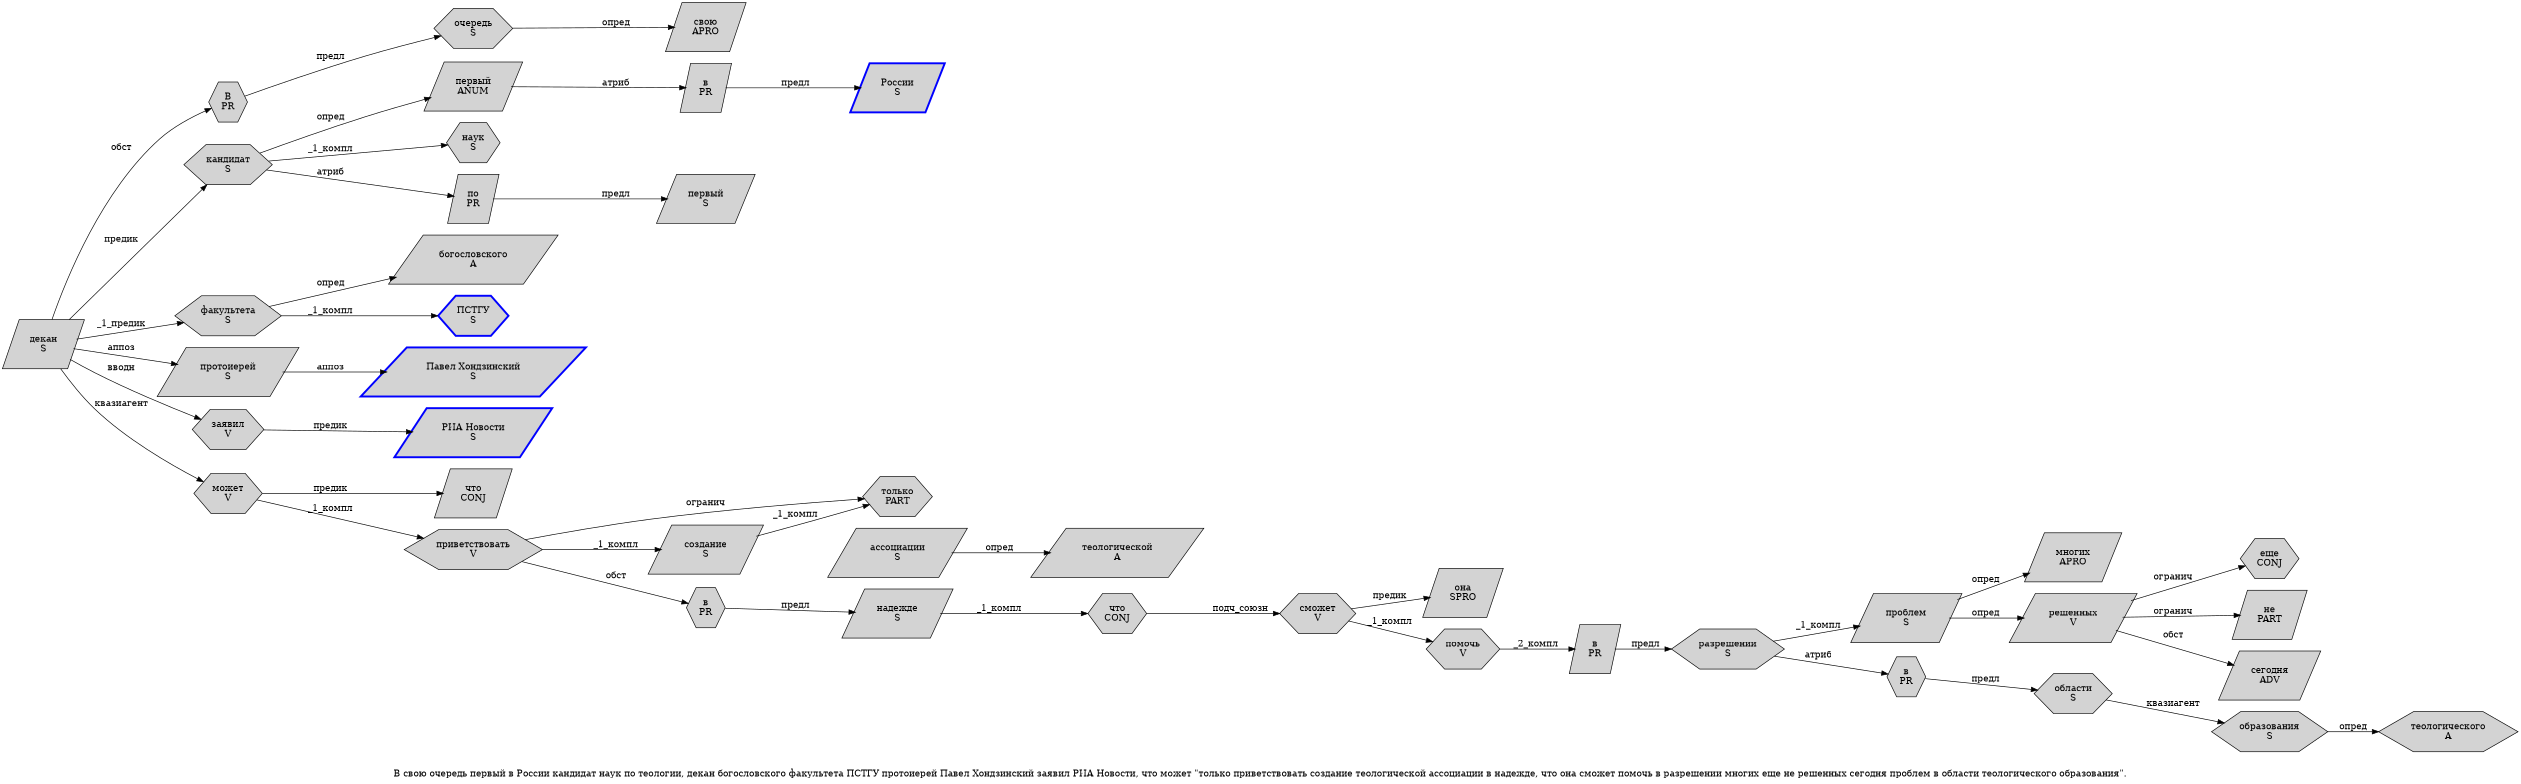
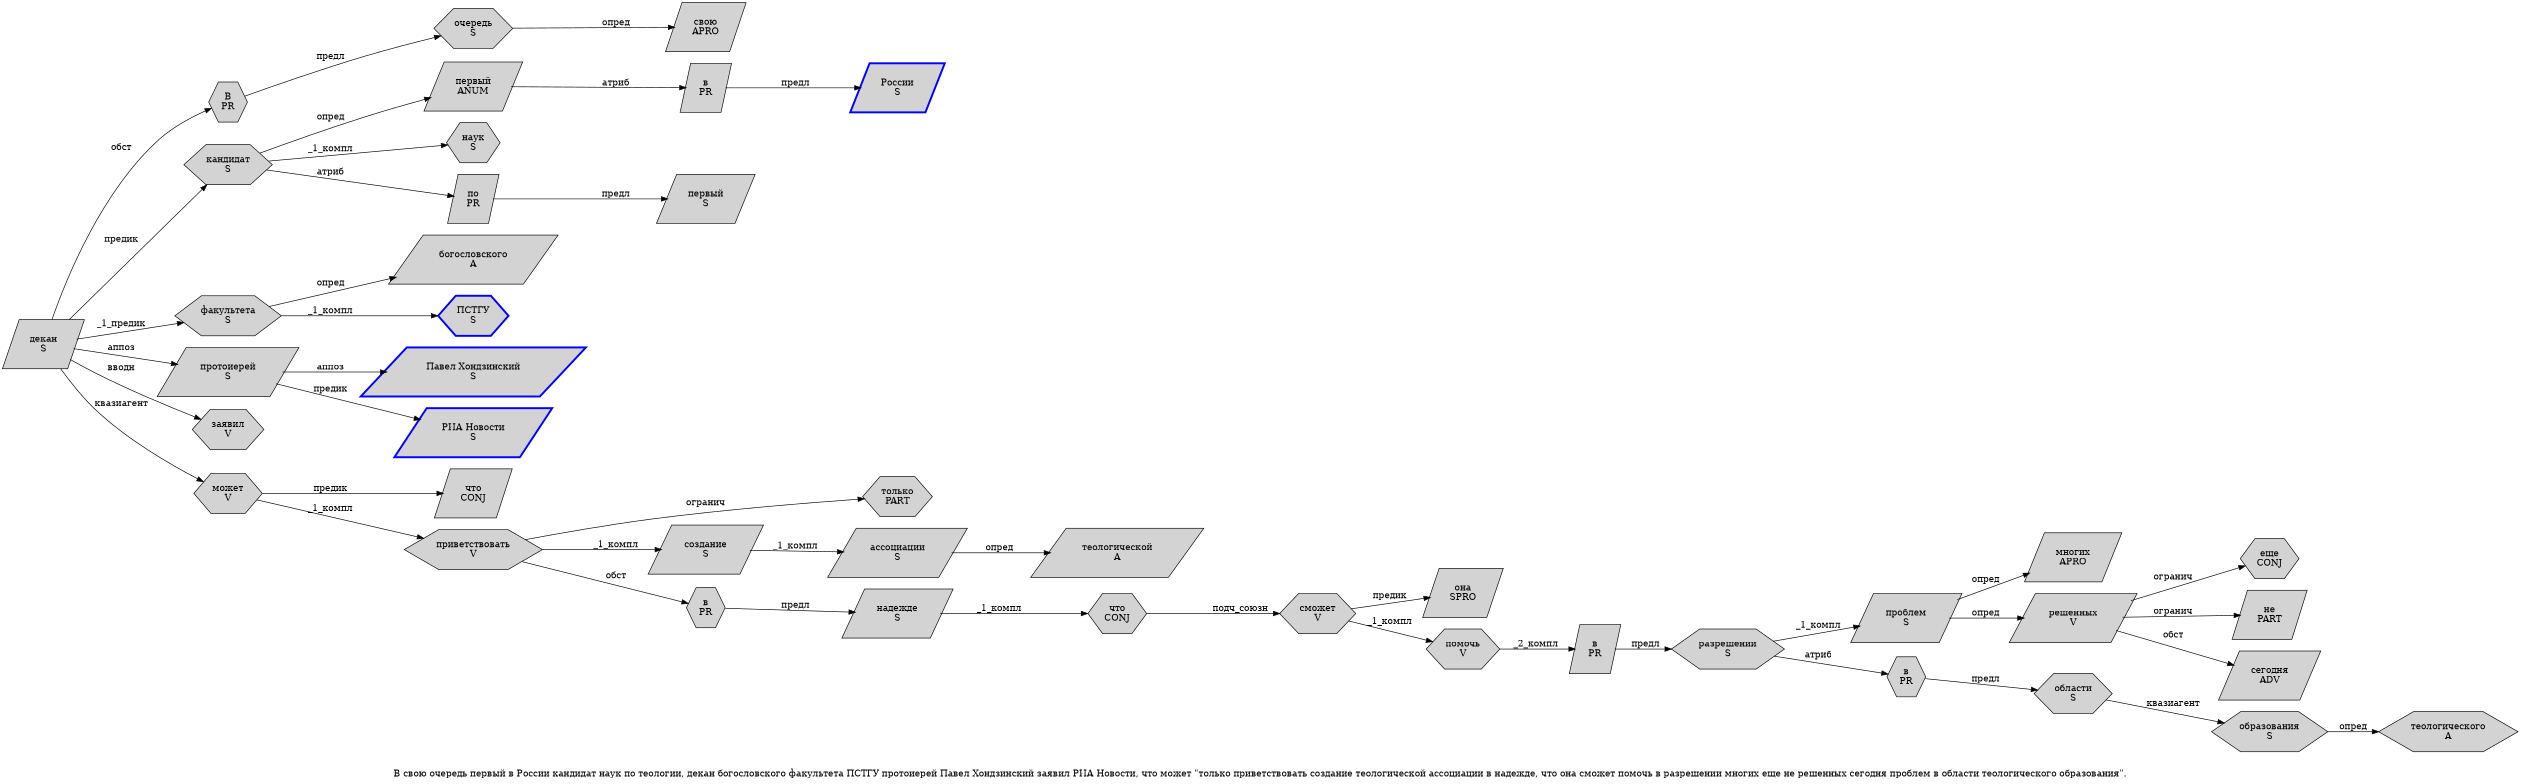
edge "заявил V" -> "РИА Новости S": now "протоиерей S" -> "РИА Новости S"
edge "создание S" -> "только PART": now "создание S" -> "ассоциации S"
